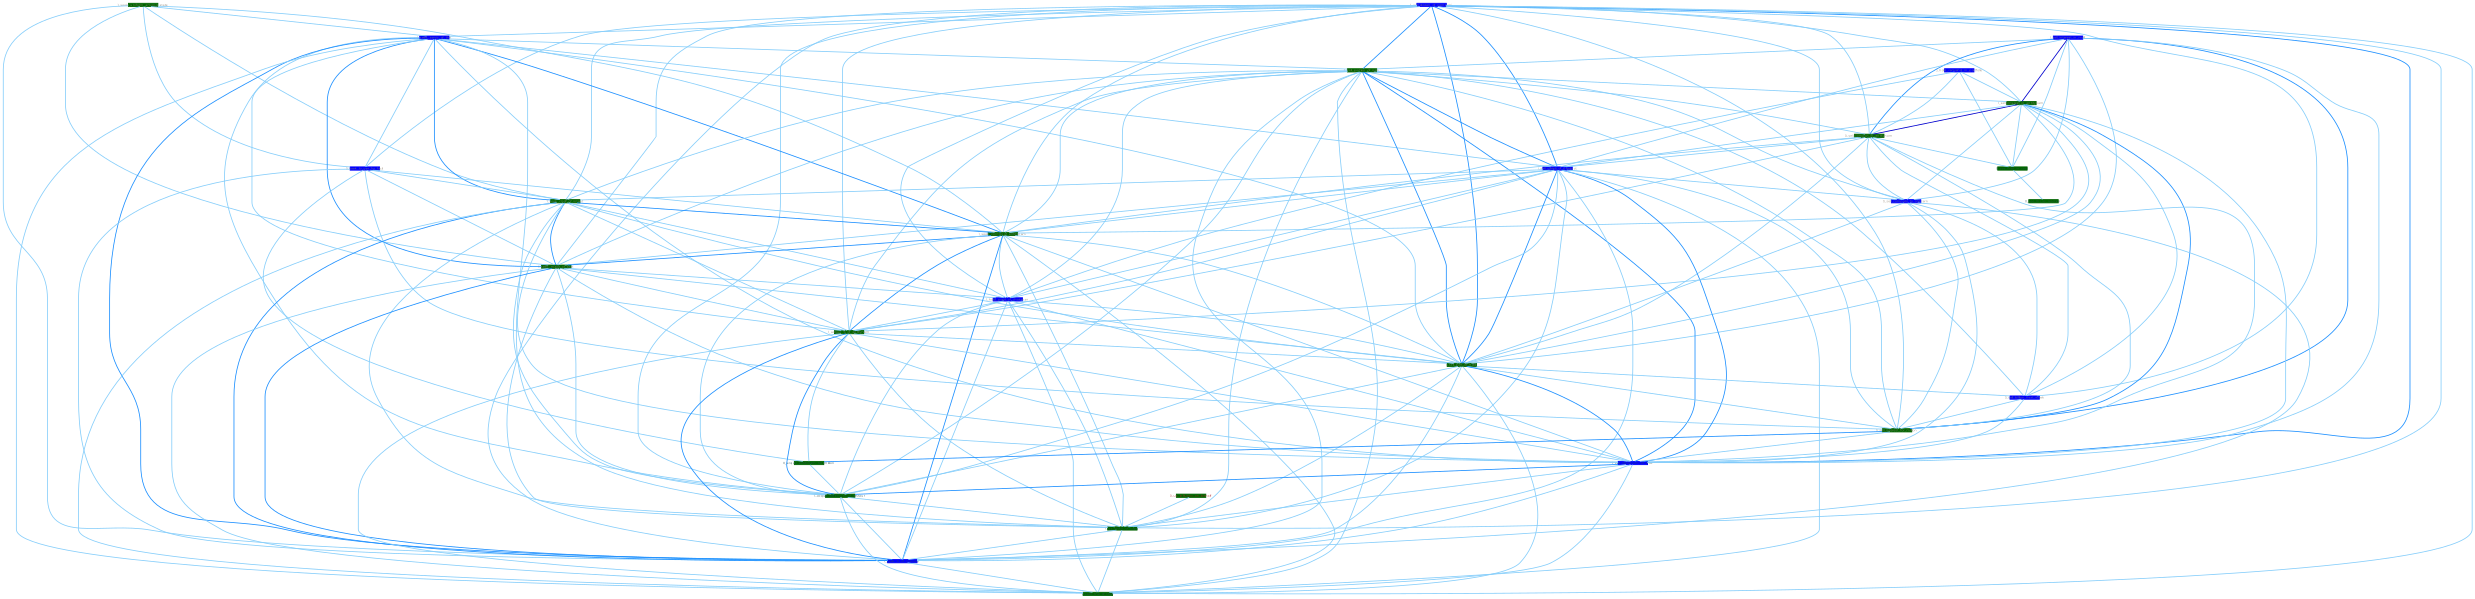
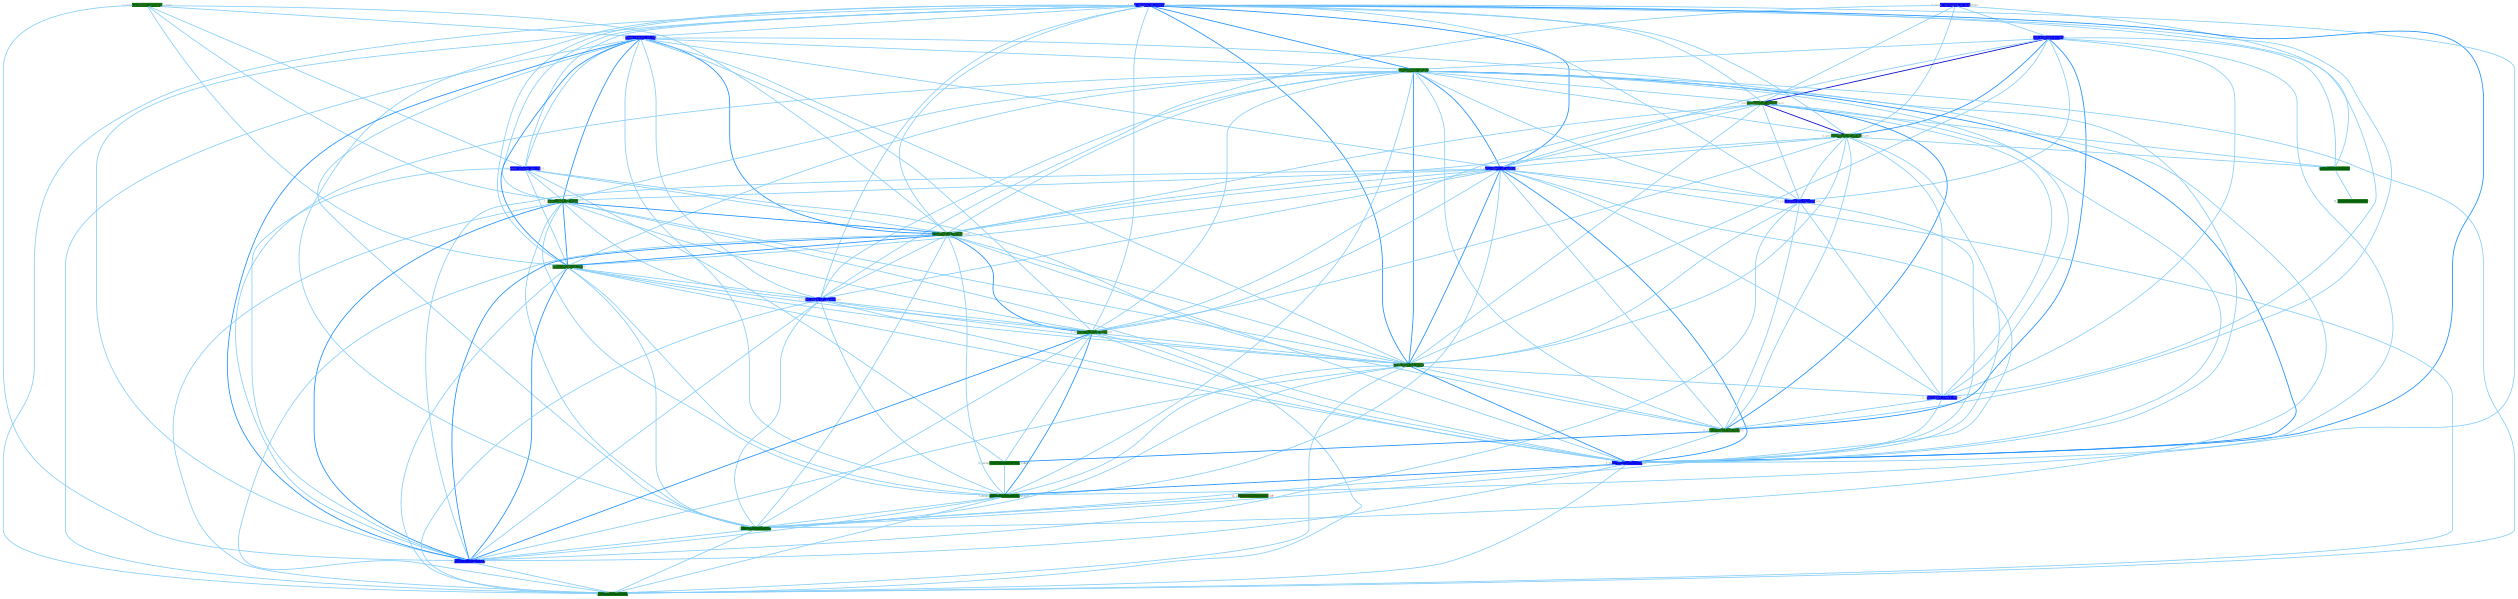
edge "0_hold_remaind_in_portfolio" -- "1_sell_interest_in_mall": added
edge "1_sell_interest_in_mall" -- "0_sell_billion_next_week": added
edge "1_seek_servic_of_the" -- "1_hold_posit_of_chairman": added
edge "1_sell_varieti_of_product" -- "0_sell_billion_next_week": added
